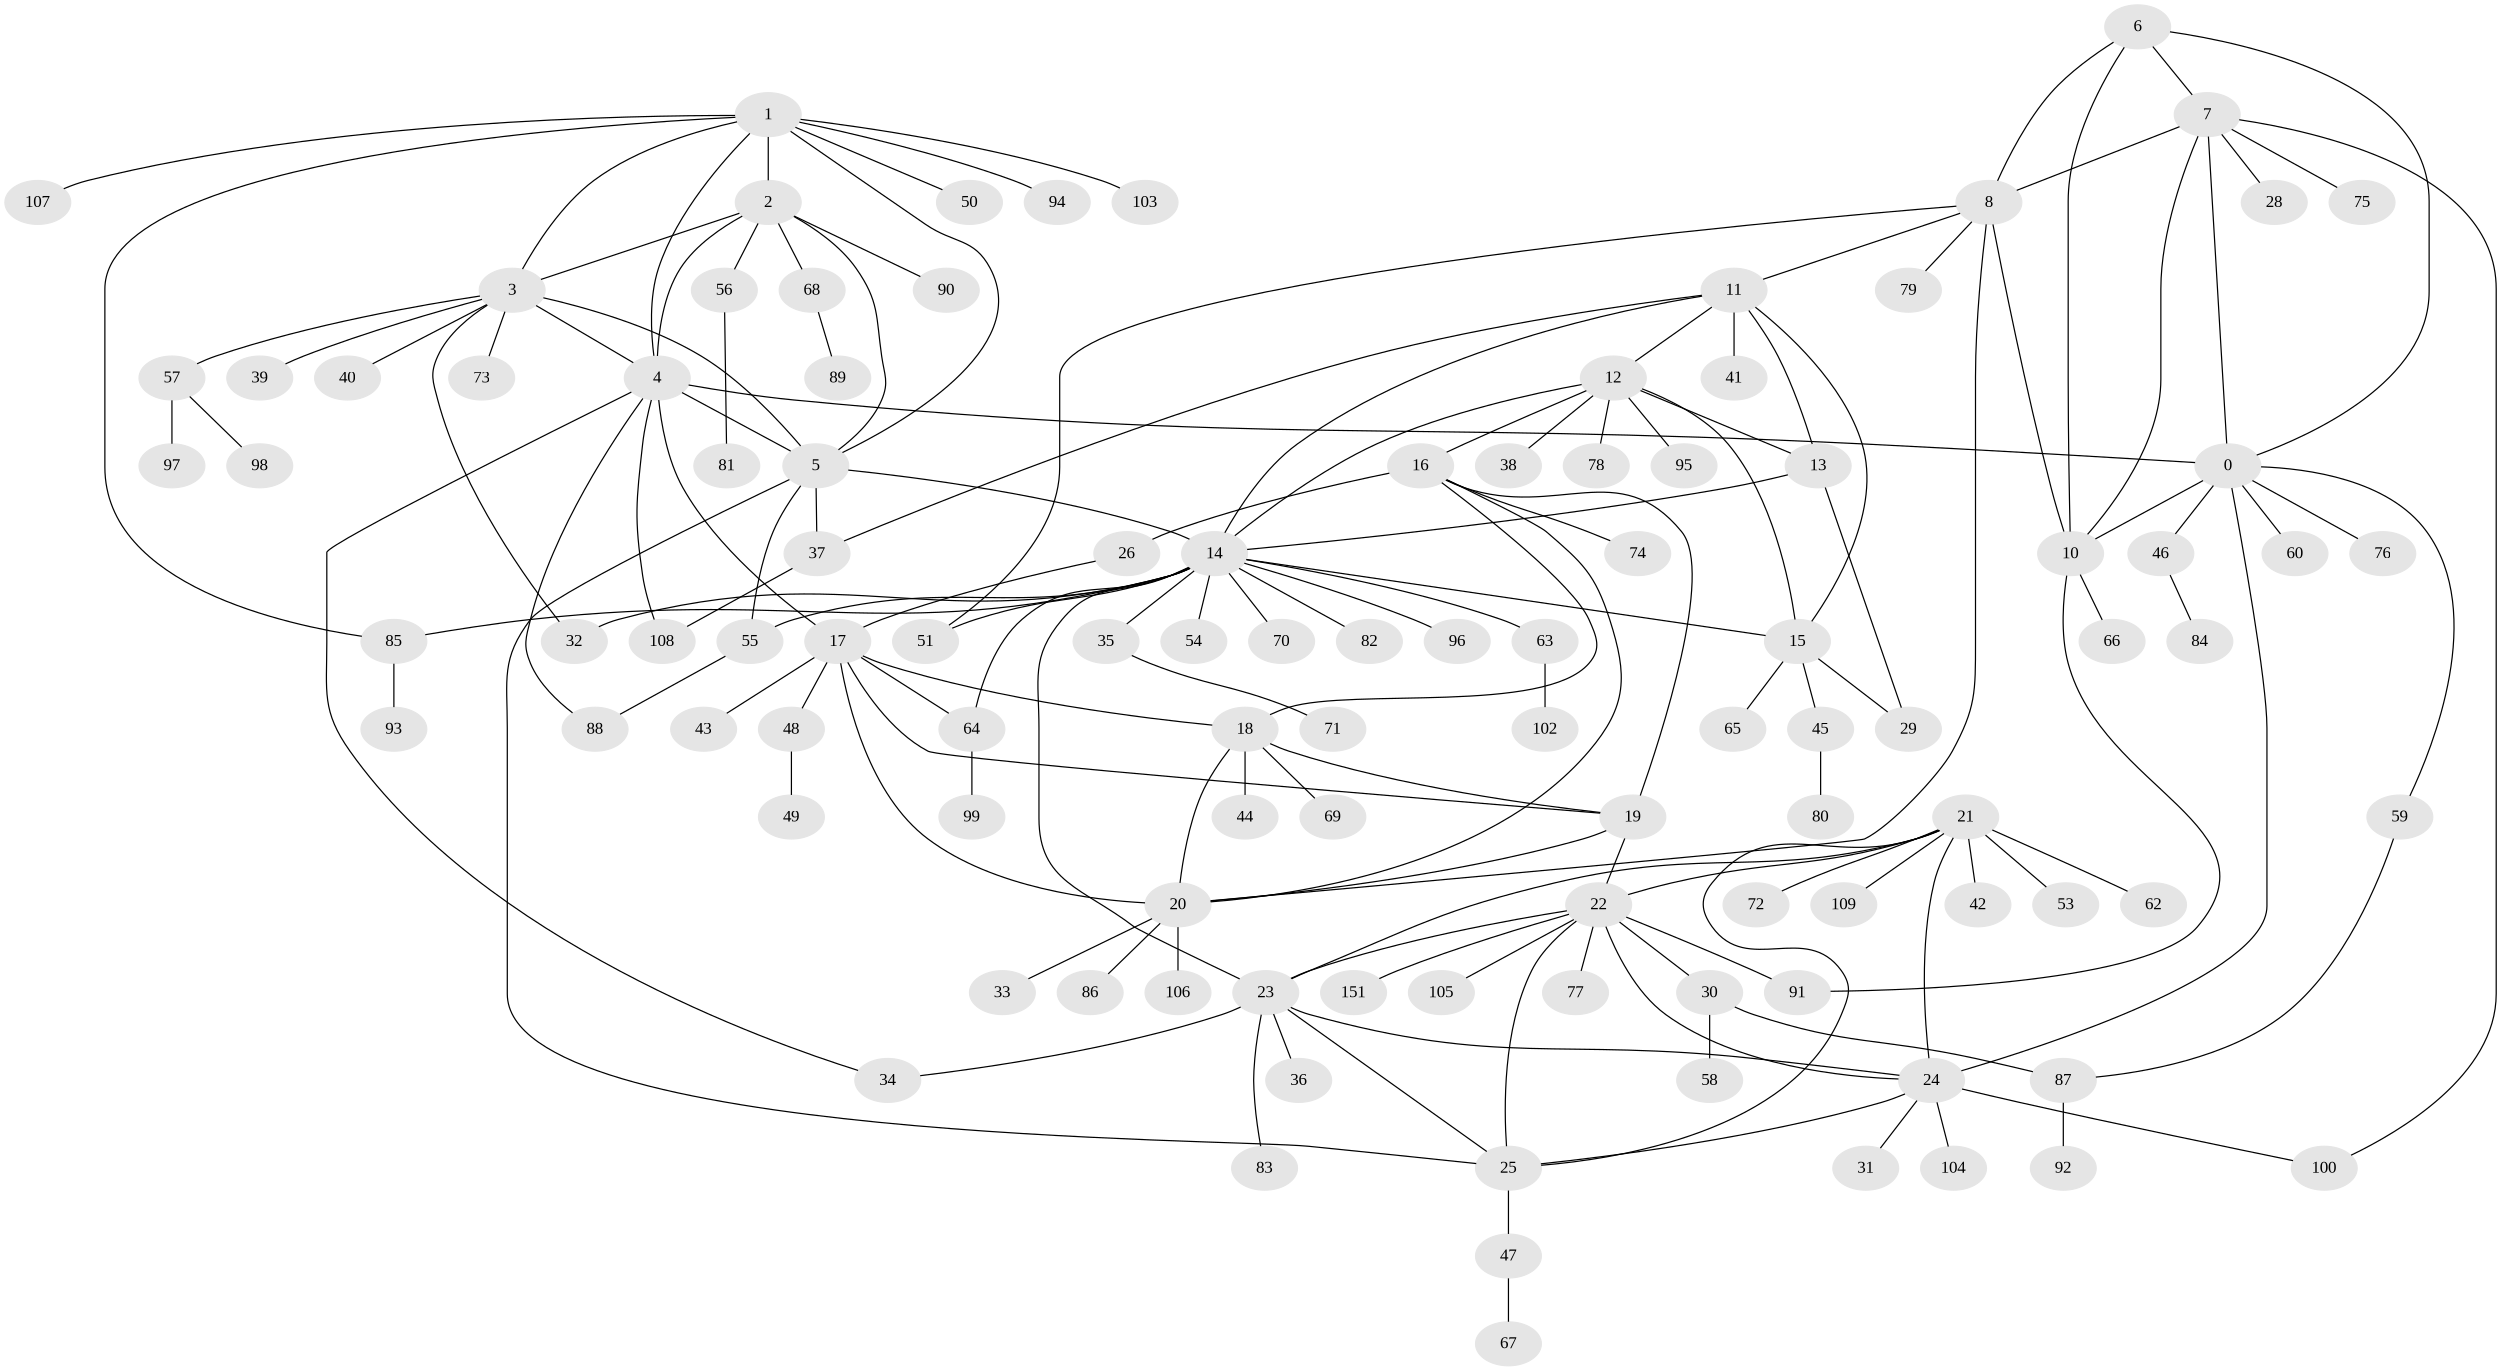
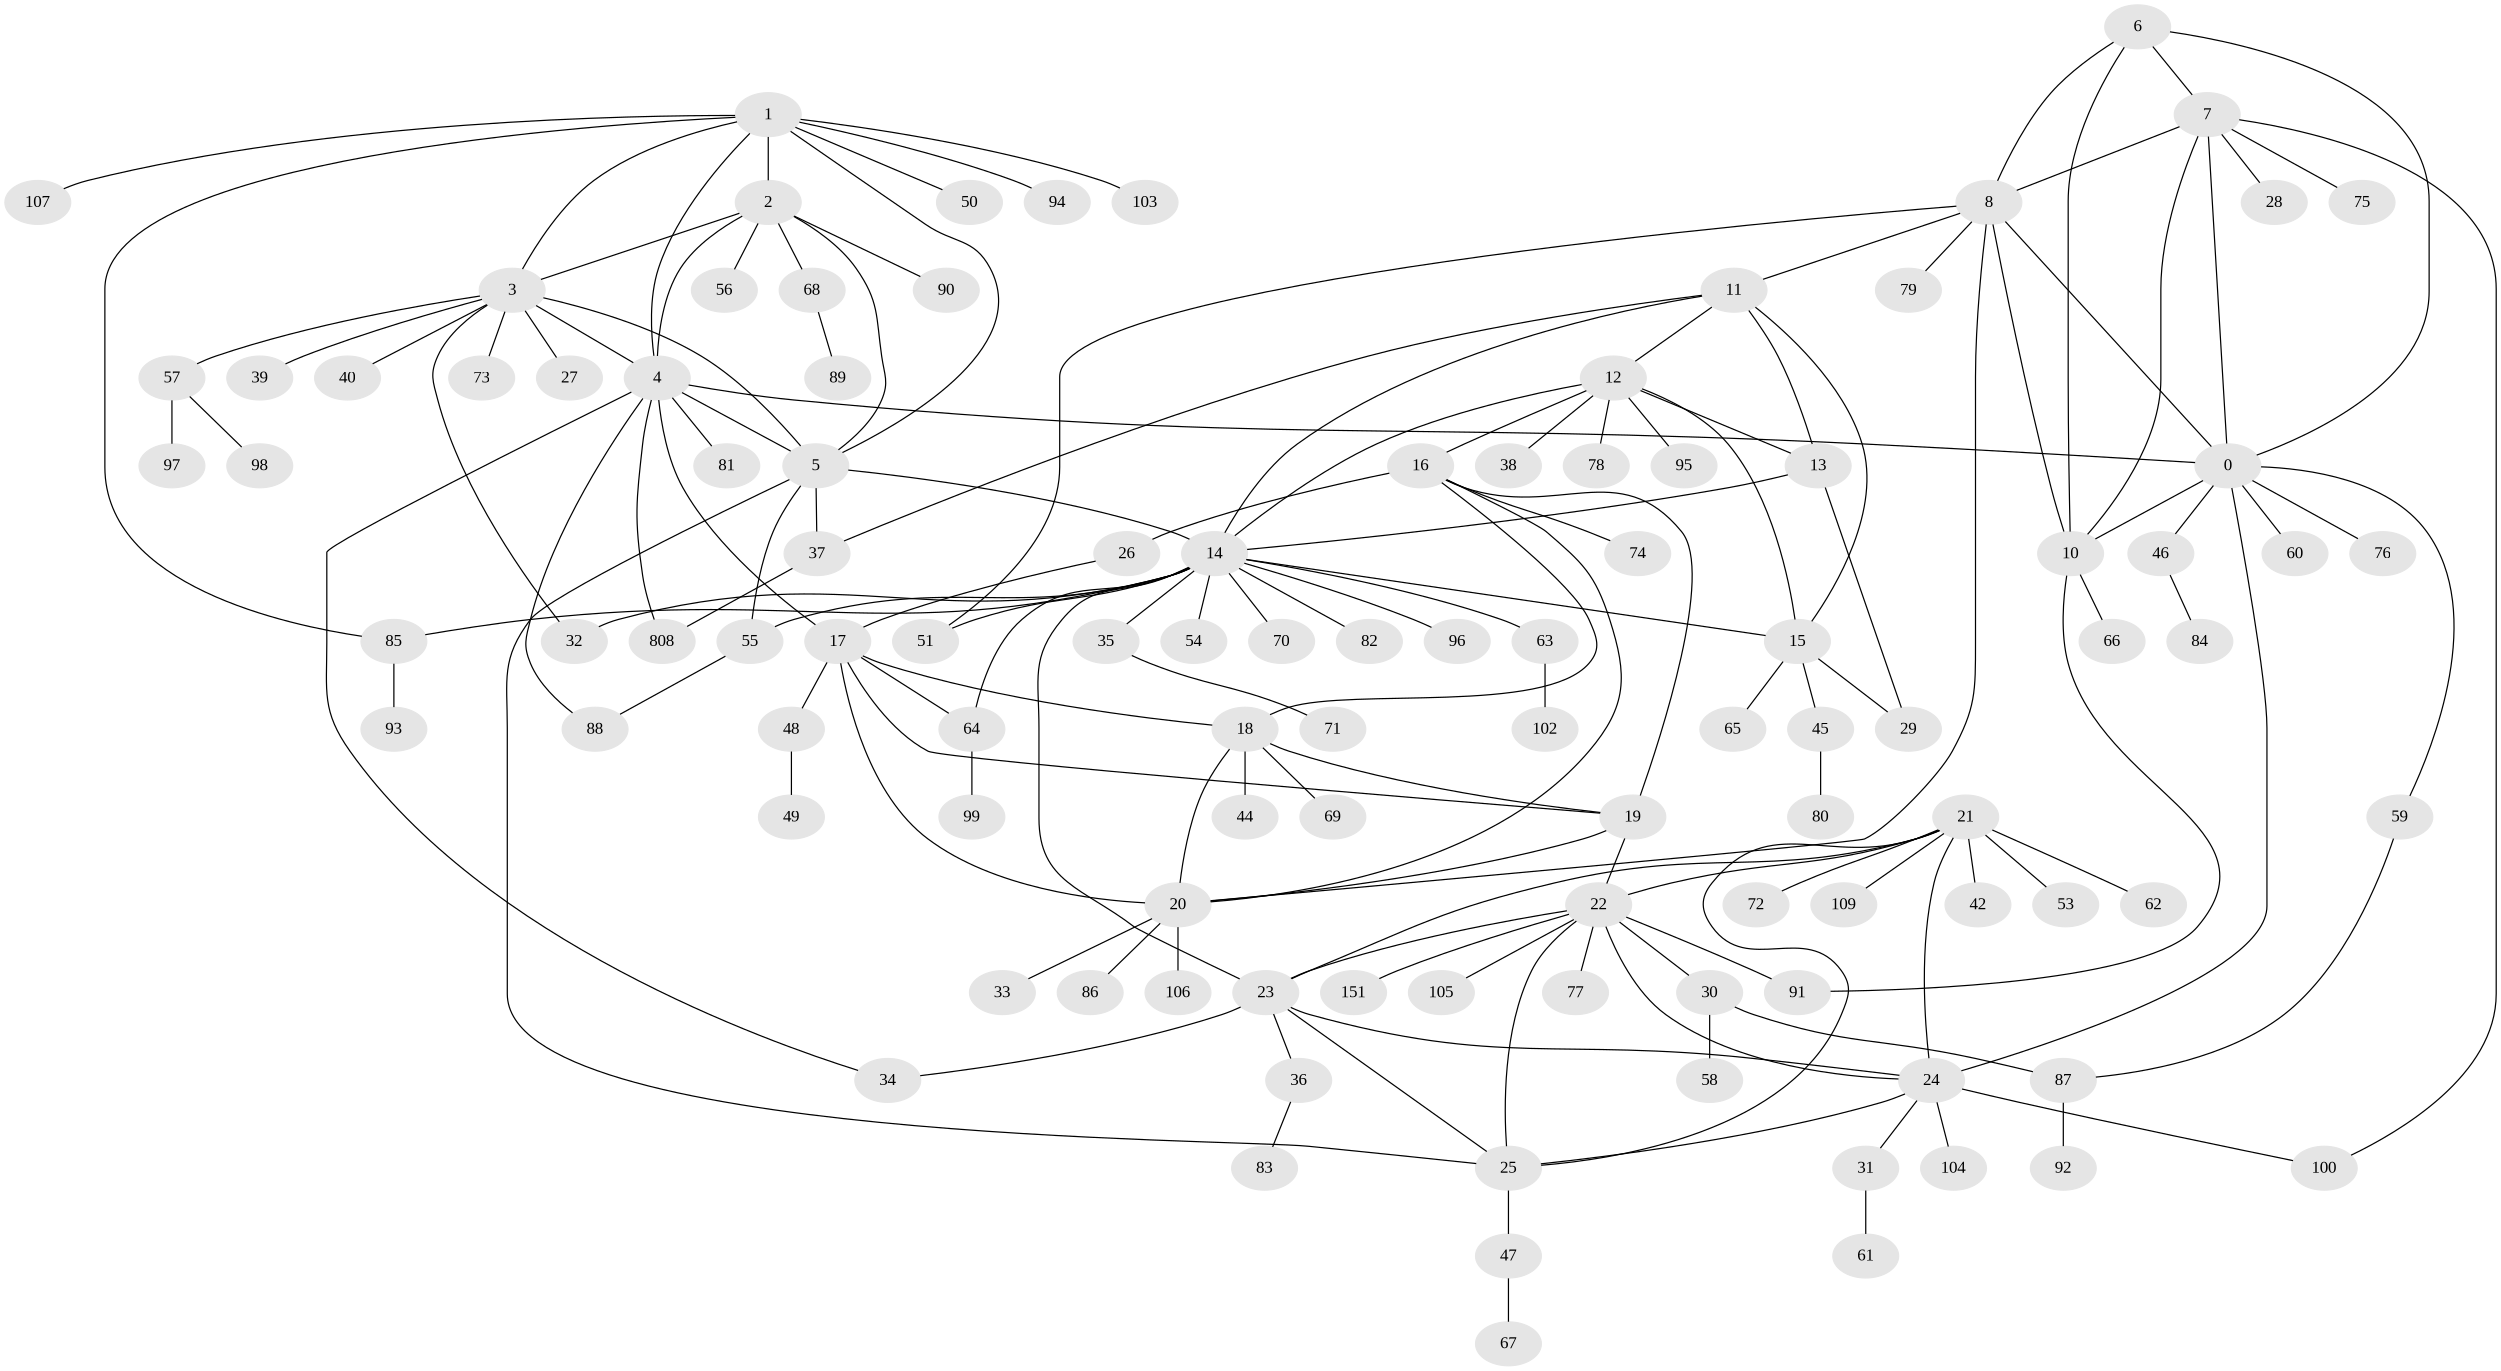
edge "8" -- "0": added
edge "56" -- "81": now "4" -- "81"
node "27": added
node "41": removed
node "108": label "108" -> "808"
node "43": removed
edge "23" -- "83": now "36" -- "83"
node "61": added
